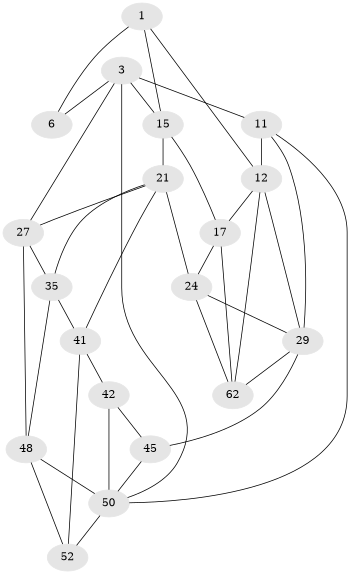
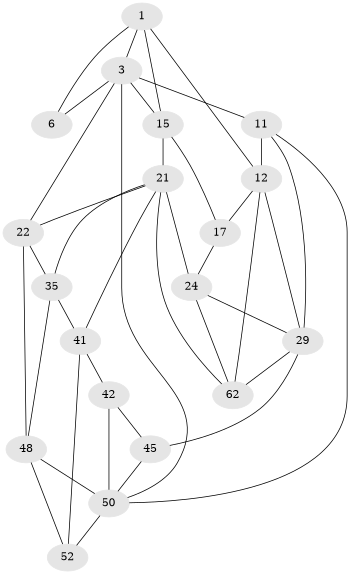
edge "1" -- "3": added
node "27": label "27" -> "22"
edge "17" -- "62": now "21" -- "62"
